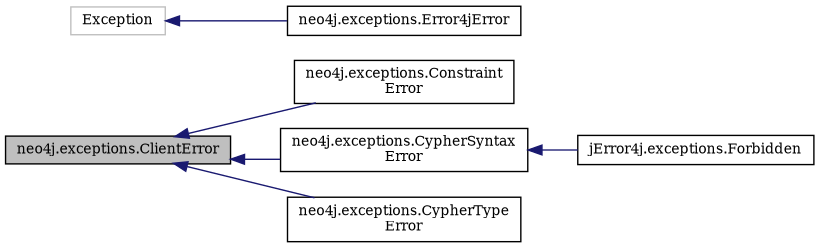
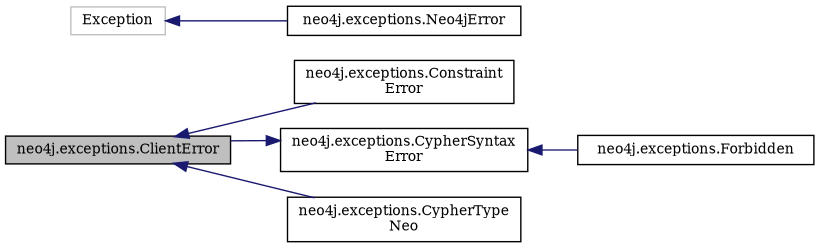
node "neo4j.exceptions.Error4jError": label "neo4j.exceptions.Error4jError" -> "neo4j.exceptions.Neo4jError"
node "jError4j.exceptions.Forbidden": label "jError4j.exceptions.Forbidden" -> "neo4j.exceptions.Forbidden"
edge "neo4j.exceptions.CypherSyntax Error" -> "neo4j.exceptions.ClientError": reversed
node "neo4j.exceptions.CypherType Error": label "neo4j.exceptions.CypherType Error" -> "neo4j.exceptions.CypherType Neo"
